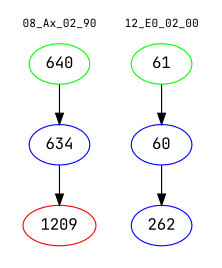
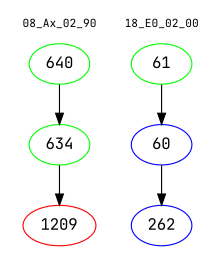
cluster "12_E0_02_00": label "12_E0_02_00" -> "18_E0_02_00"
node "634": color blue -> green
